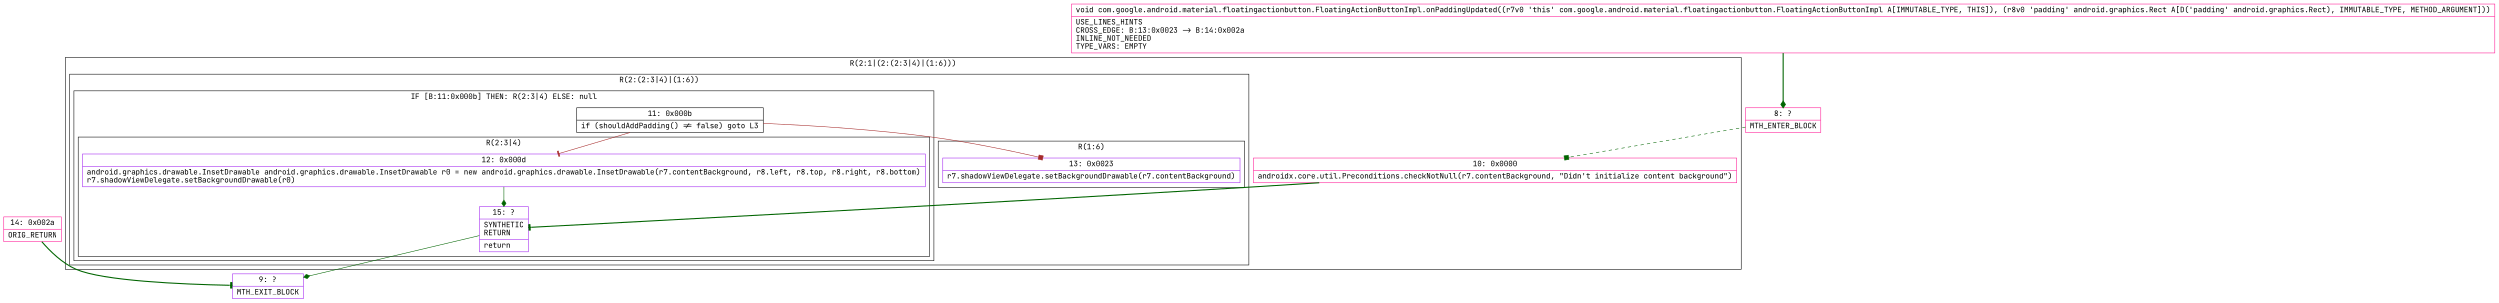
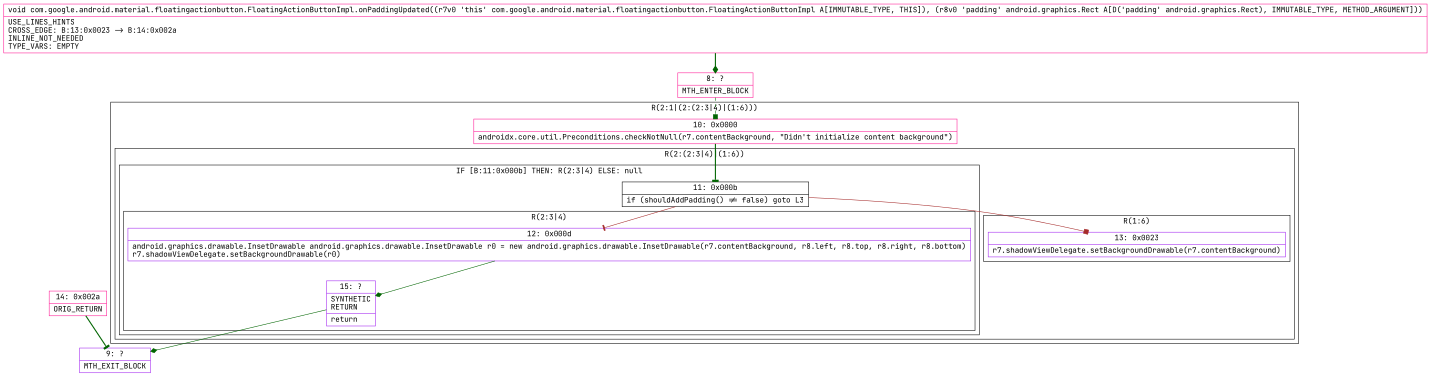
edge "10: 0x0000" -> "15: ?": now "10: 0x0000" -> "11: 0x000b"
